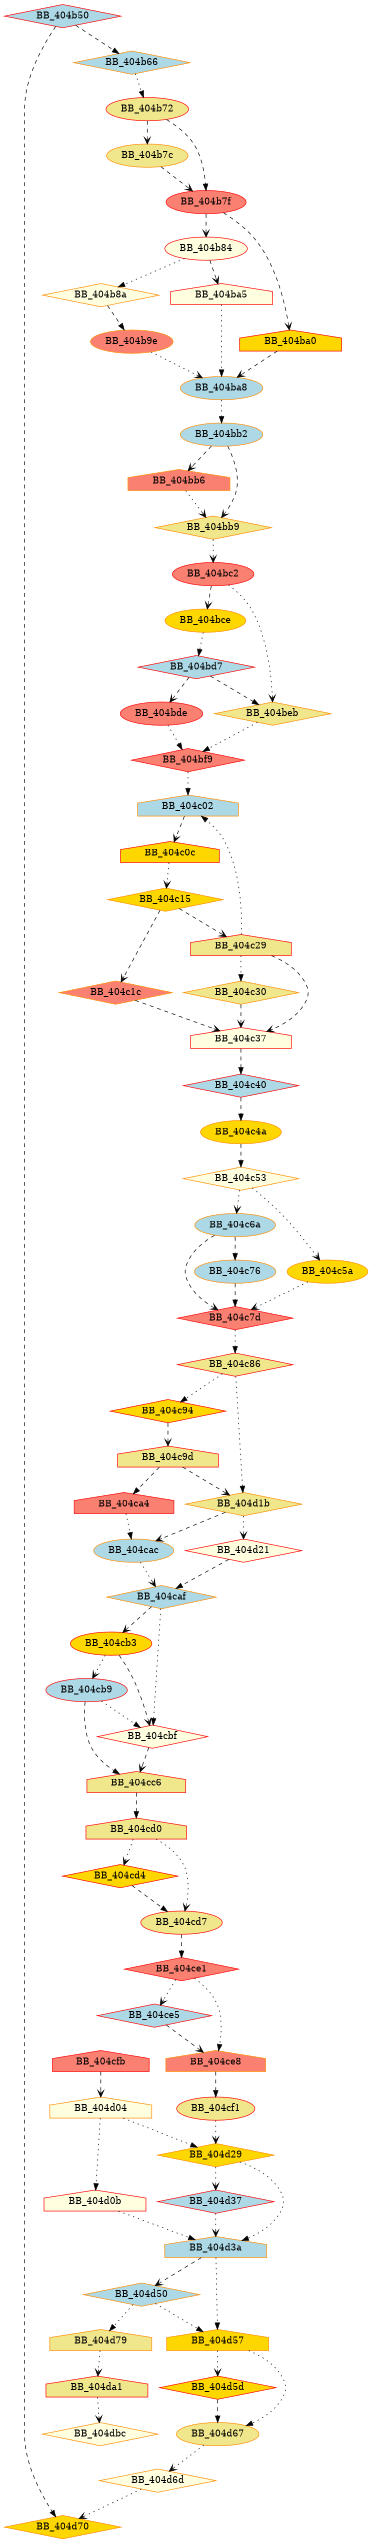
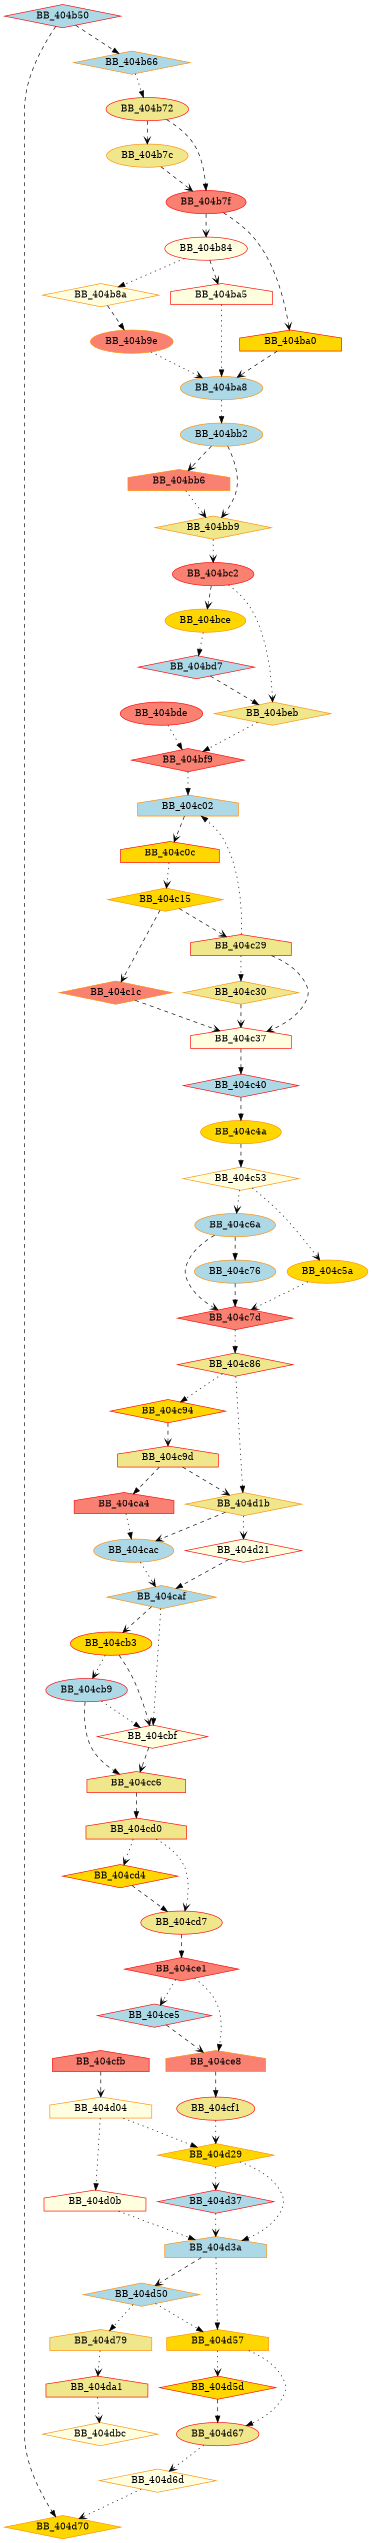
edge "BB_404bd7" -> "BB_404bde": removed
node "BB_404d67": color darkorange -> red
